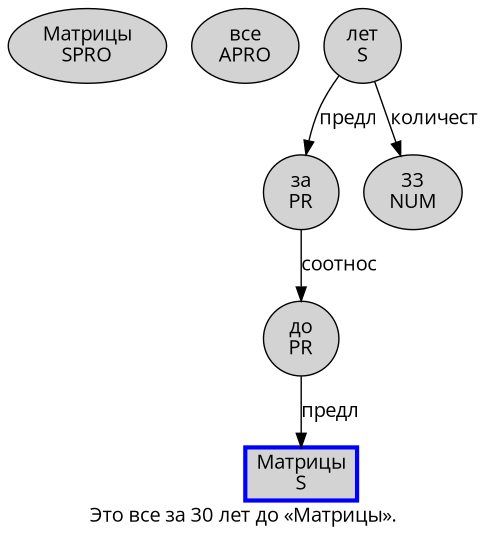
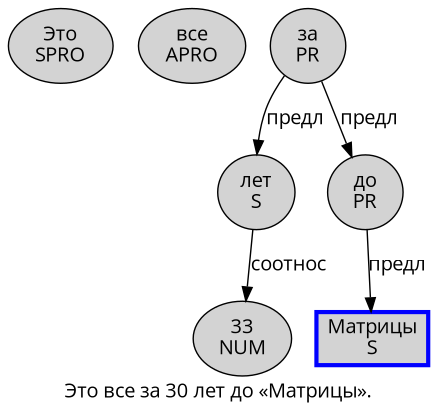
node "Матрицы SPRO": label "Матрицы SPRO" -> "Это SPRO"
edge "лет S" -> "за PR": reversed
edge "лет S" -> "33 NUM": label "количест" -> "соотнос"
edge "за PR" -> "до PR": label "соотнос" -> "предл"
